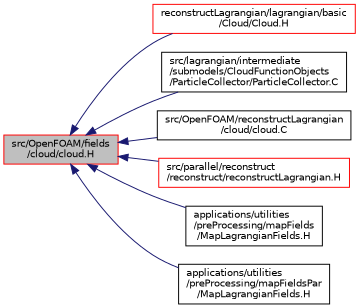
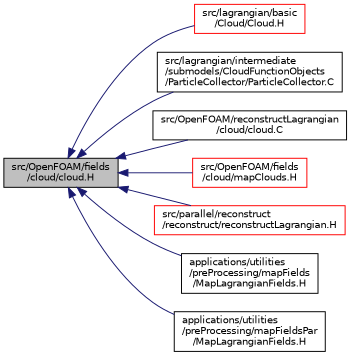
node "reconstructLagrangian/lagrangian/basic /Cloud/Cloud.H": label "reconstructLagrangian/lagrangian/basic /Cloud/Cloud.H" -> "src/lagrangian/basic /Cloud/Cloud.H"
node "src/OpenFOAM/fields /cloud/cloud.H": color red -> black
node "src/OpenFOAM/fields /cloud/mapClouds.H": added
